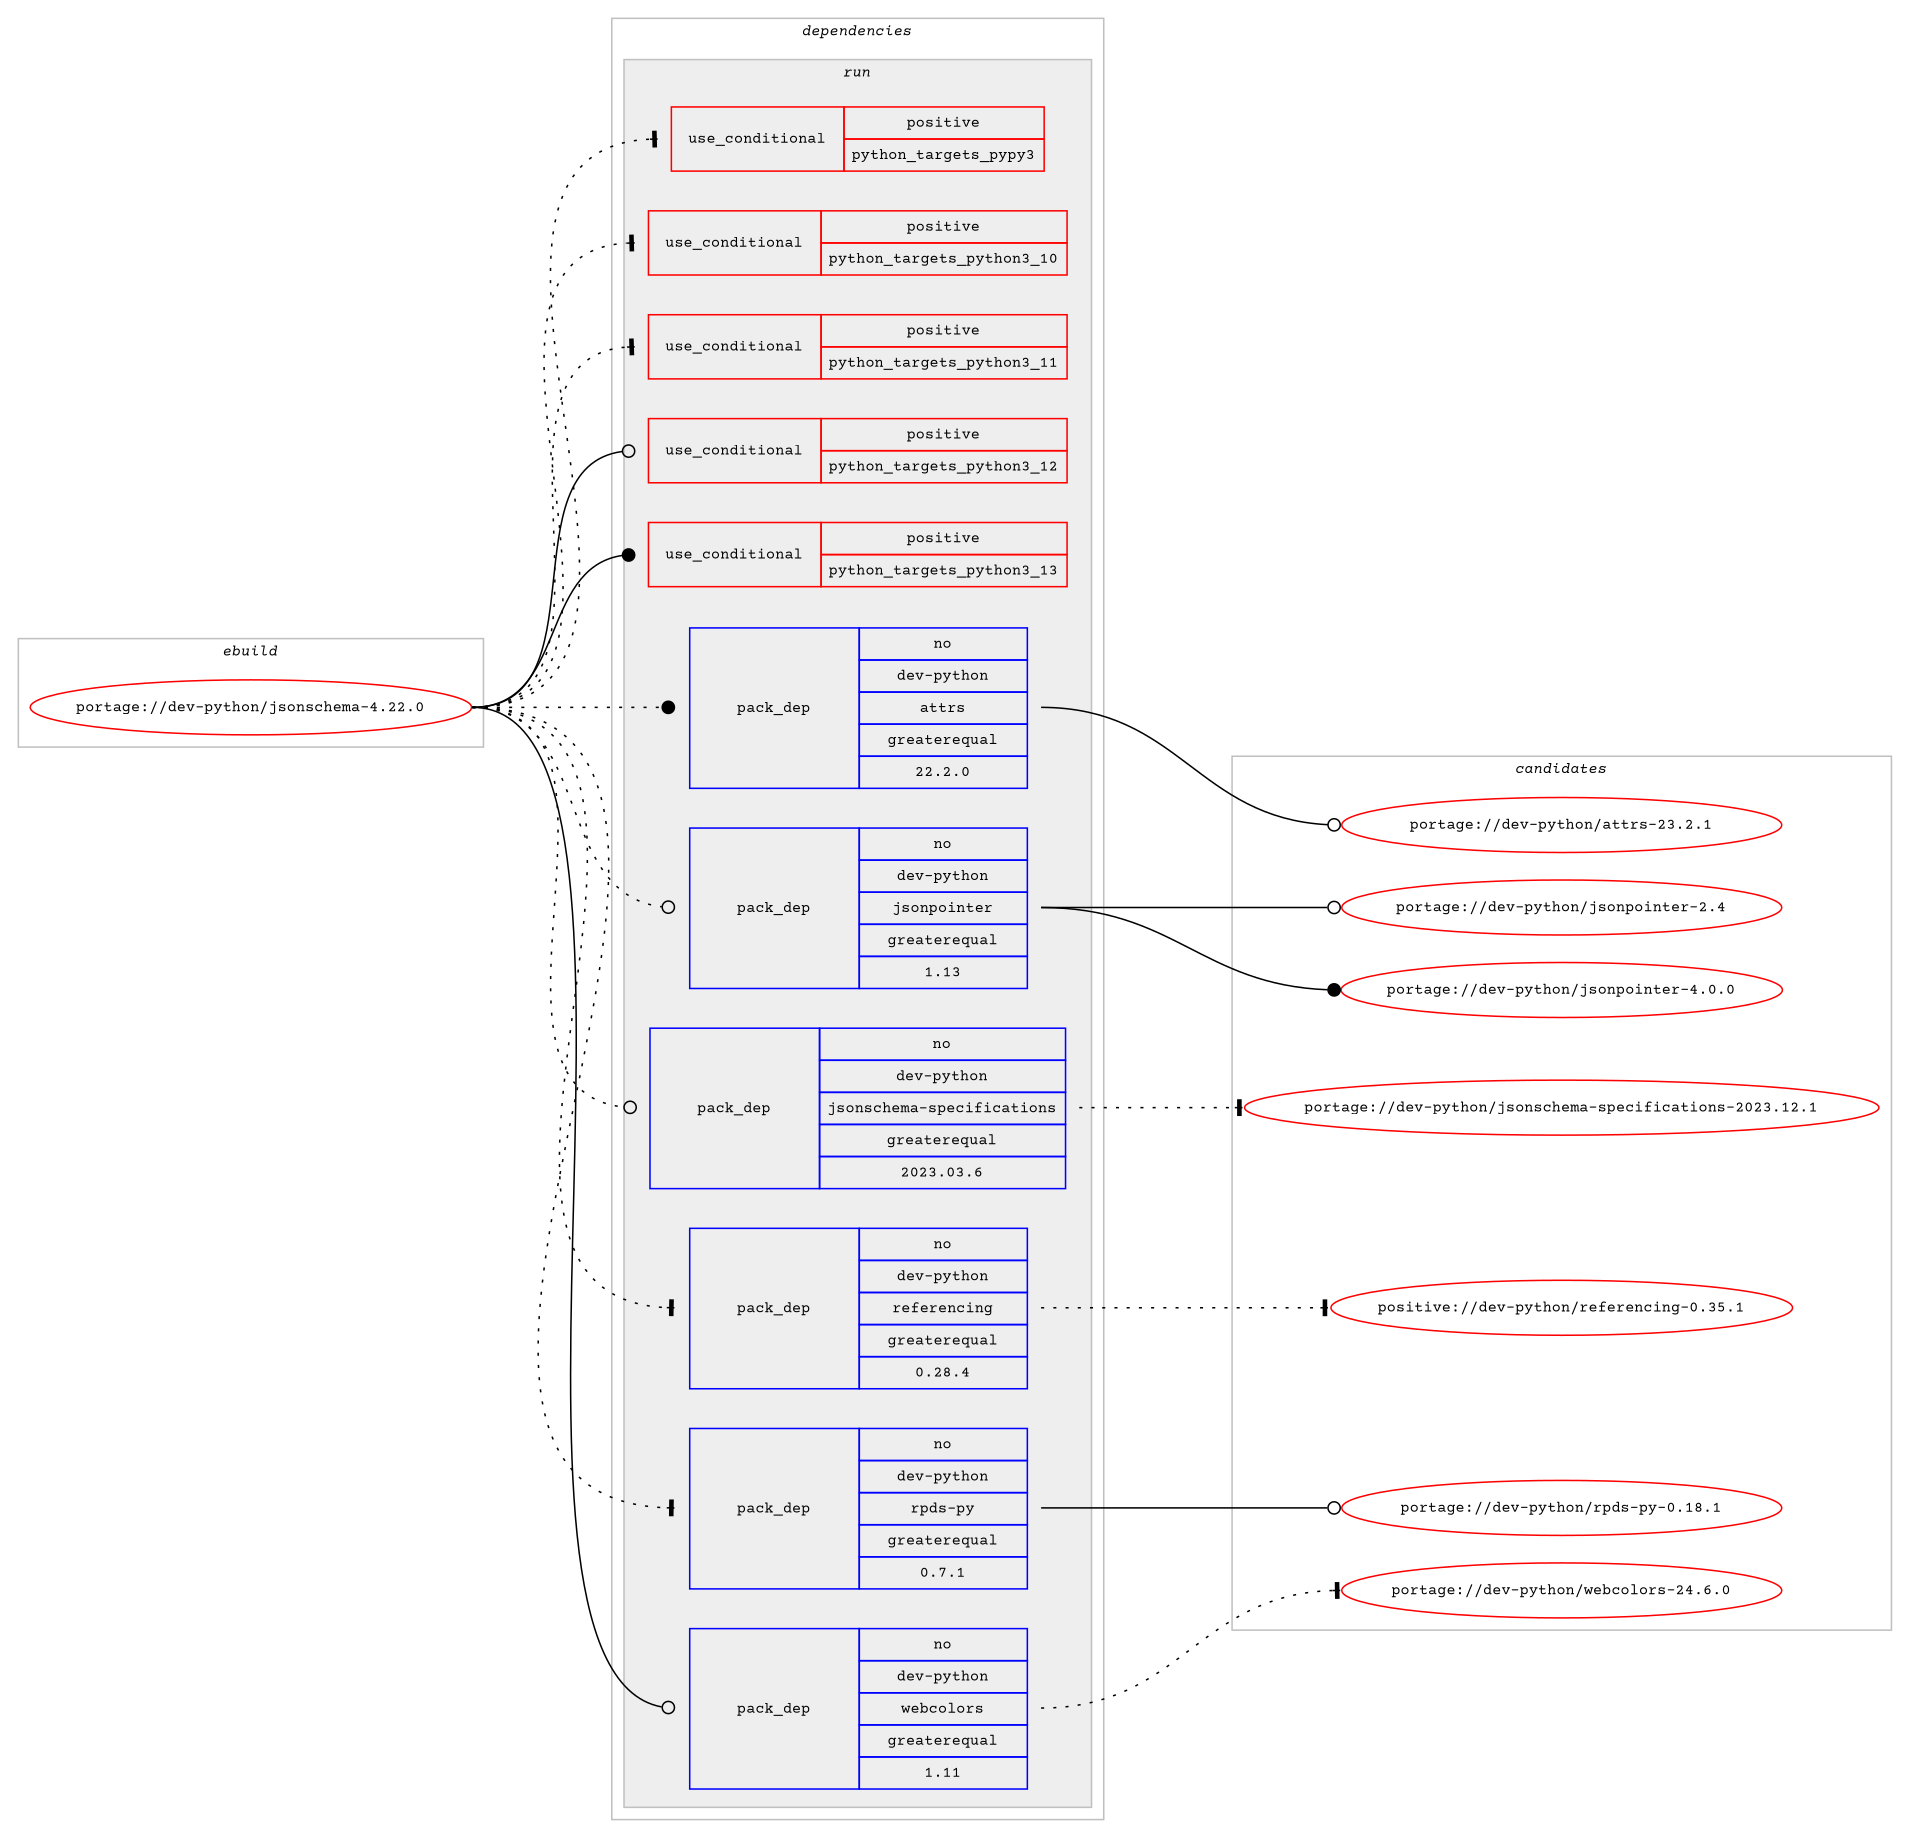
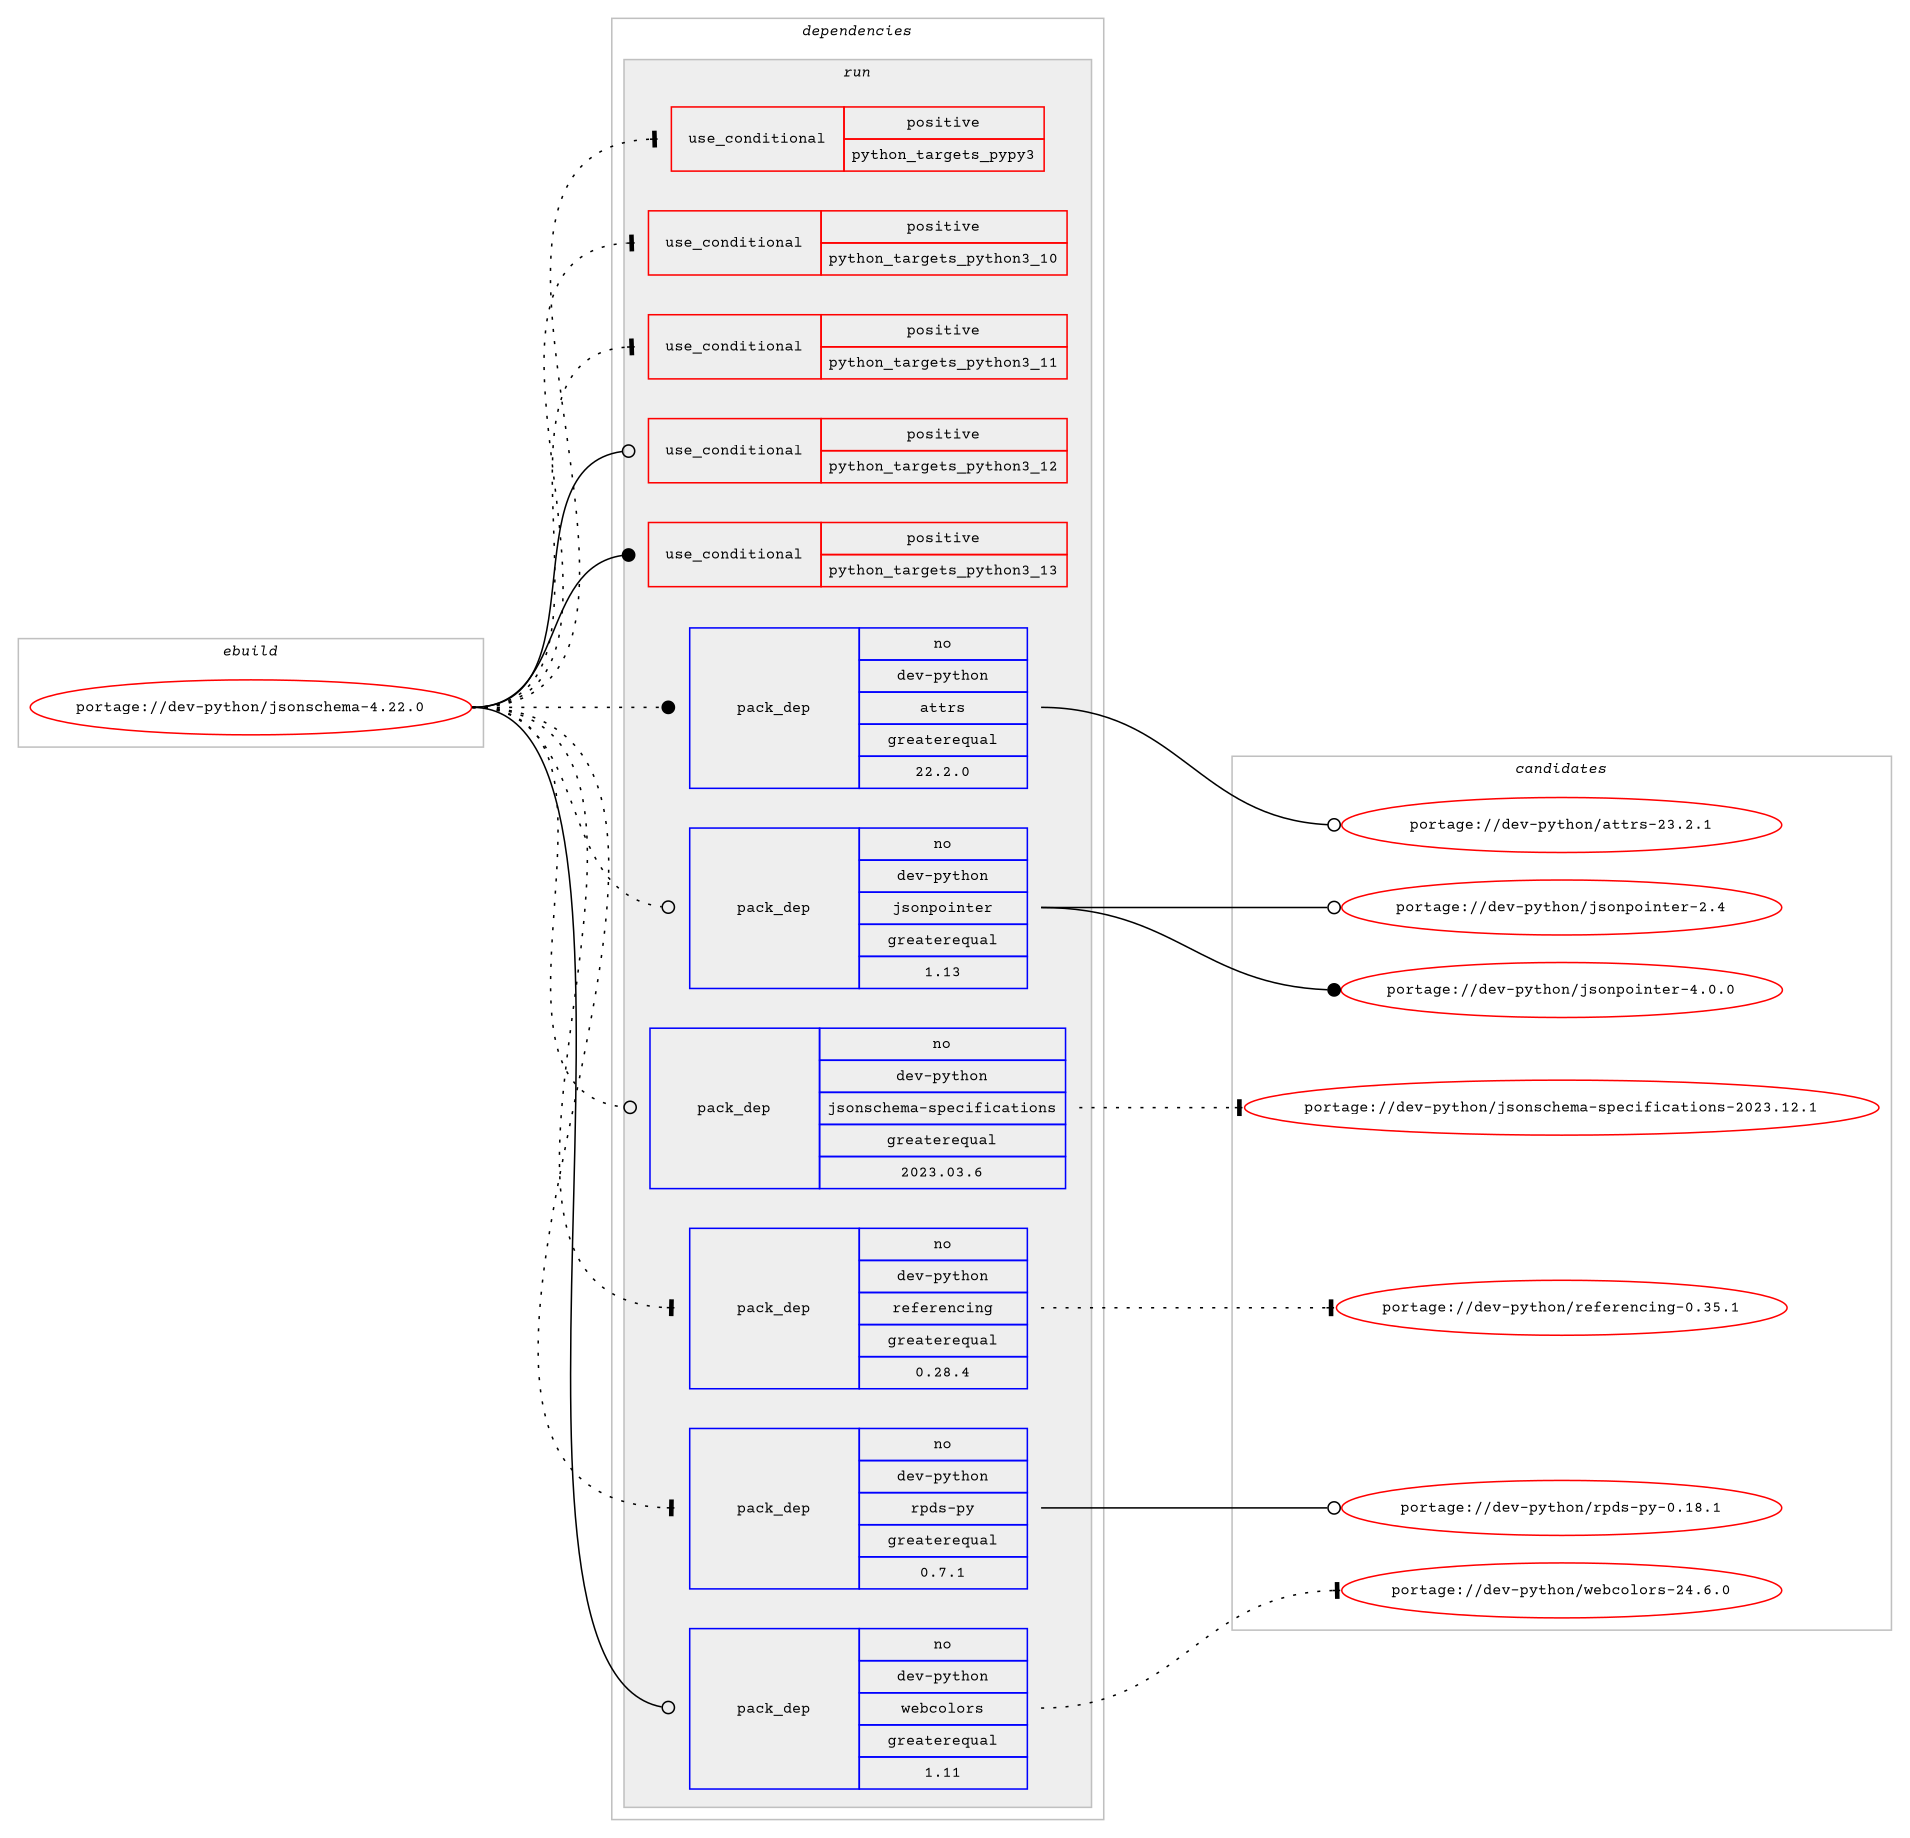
node "positive://dev-python/referencing-0.35.1": label "positive://dev-python/referencing-0.35.1" -> "portage://dev-python/referencing-0.35.1"
